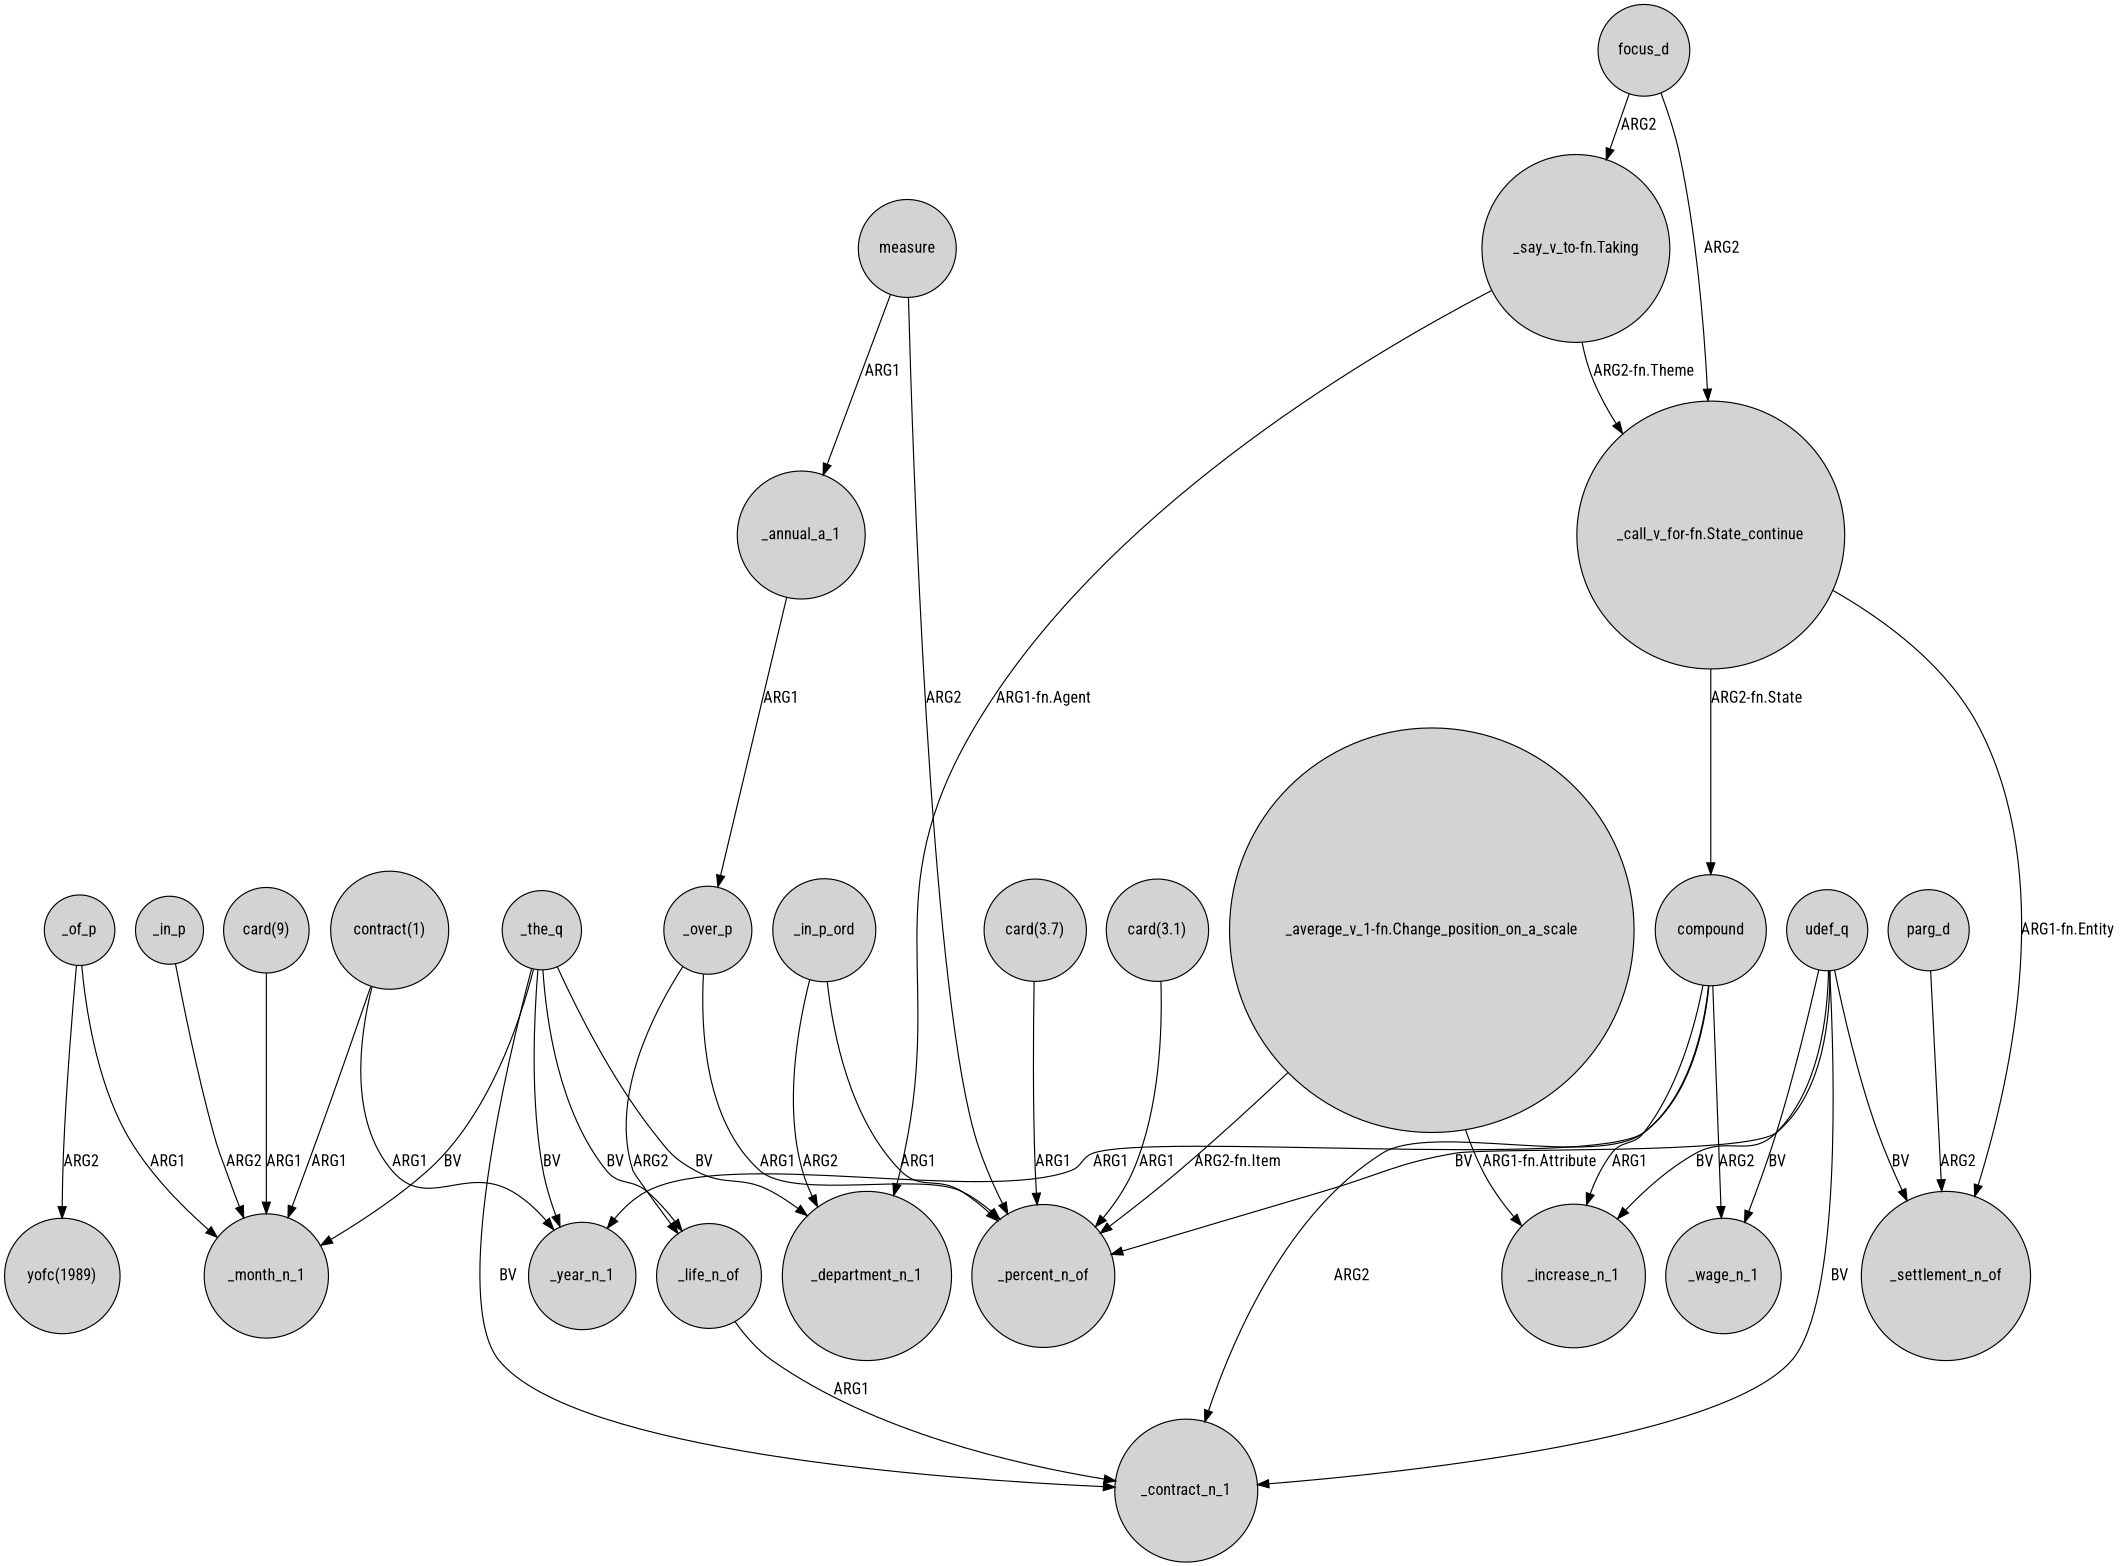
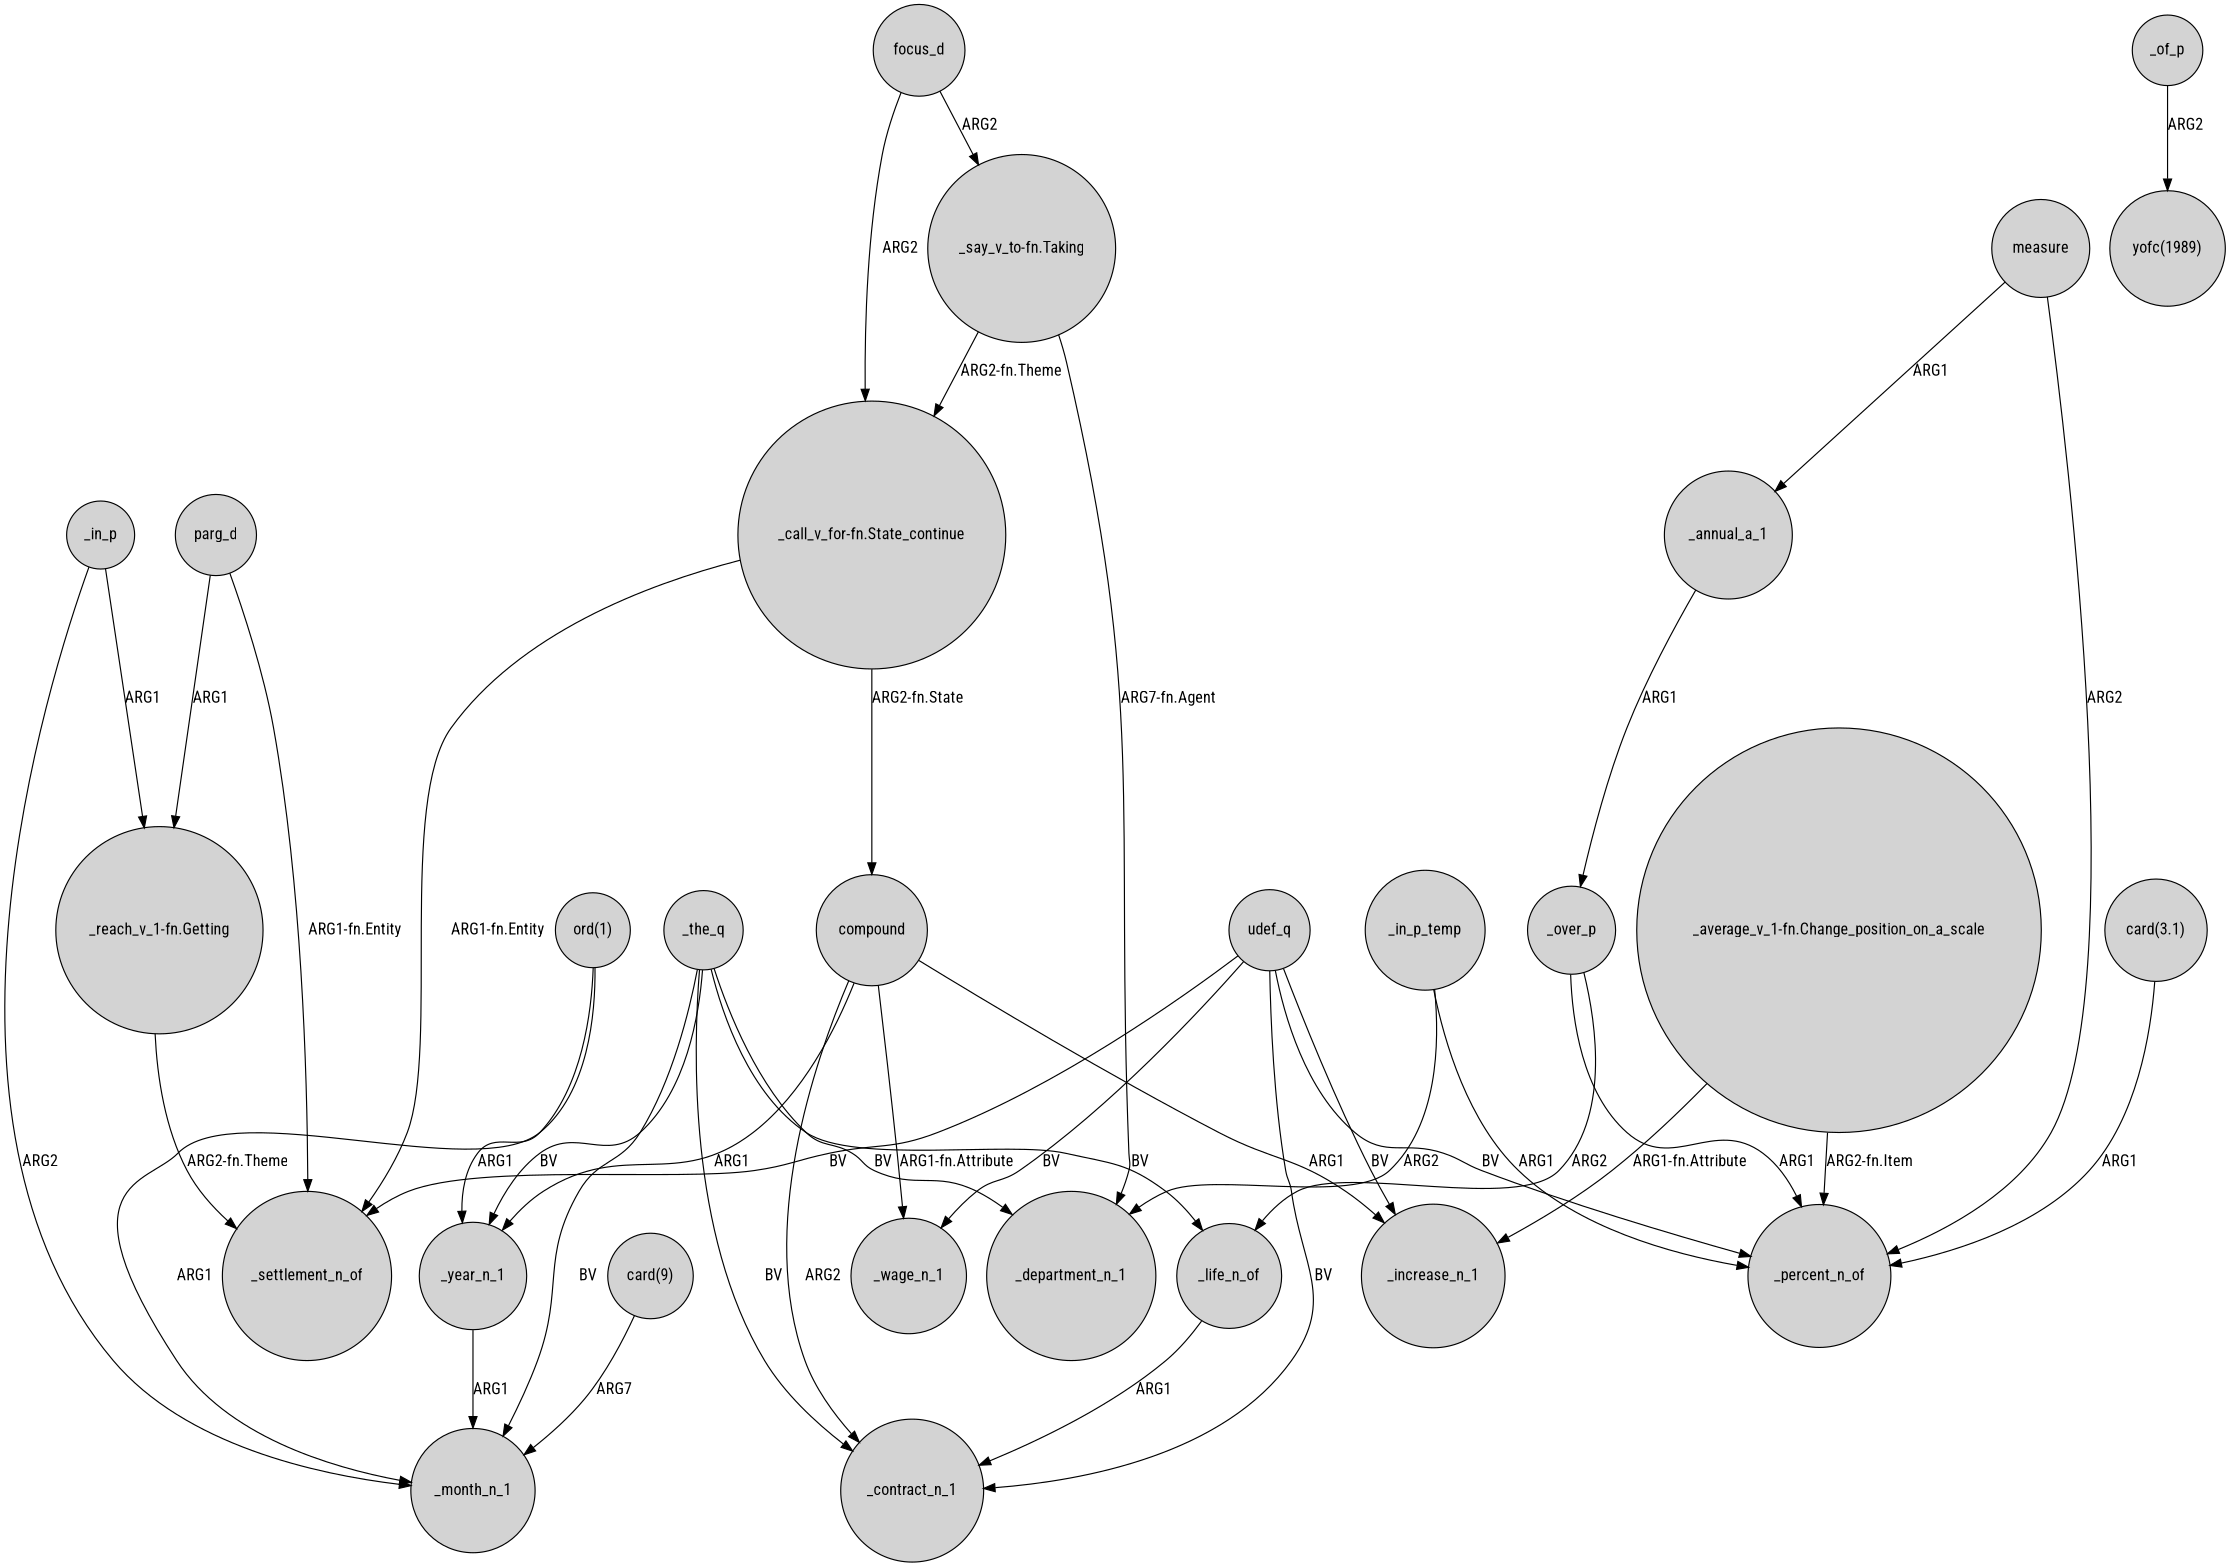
edge "_say_v_to-fn.Taking" -> "_department_n_1": label "ARG1-fn.Agent" -> "ARG7-fn.Agent"
node "_reach_v_1-fn.Getting": added
node "contract(1)": label "contract(1)" -> "ord(1)"
node "_in_p_ord": label "_in_p_ord" -> "_in_p_temp"
node "card(3.7)": removed
edge "_of_p" -> "_month_n_1": now "_year_n_1" -> "_month_n_1"
edge "card(9)" -> "_month_n_1": label "ARG1" -> "ARG7"
edge "compound" -> "_wage_n_1": label "ARG2" -> "ARG1-fn.Attribute"
edge "parg_d" -> "_settlement_n_of": label "ARG2" -> "ARG1-fn.Entity"
